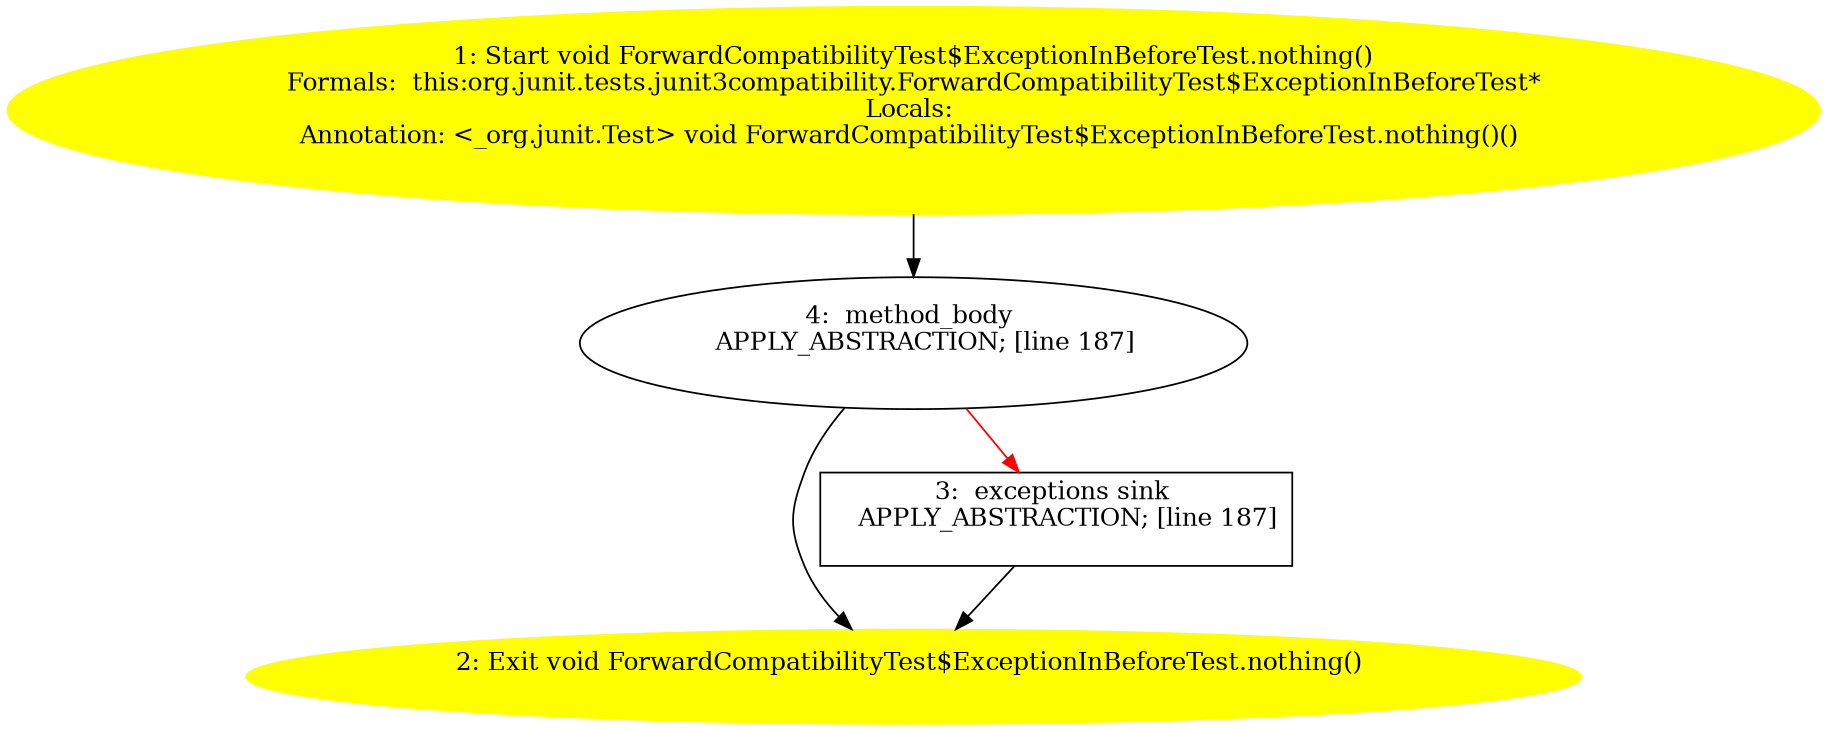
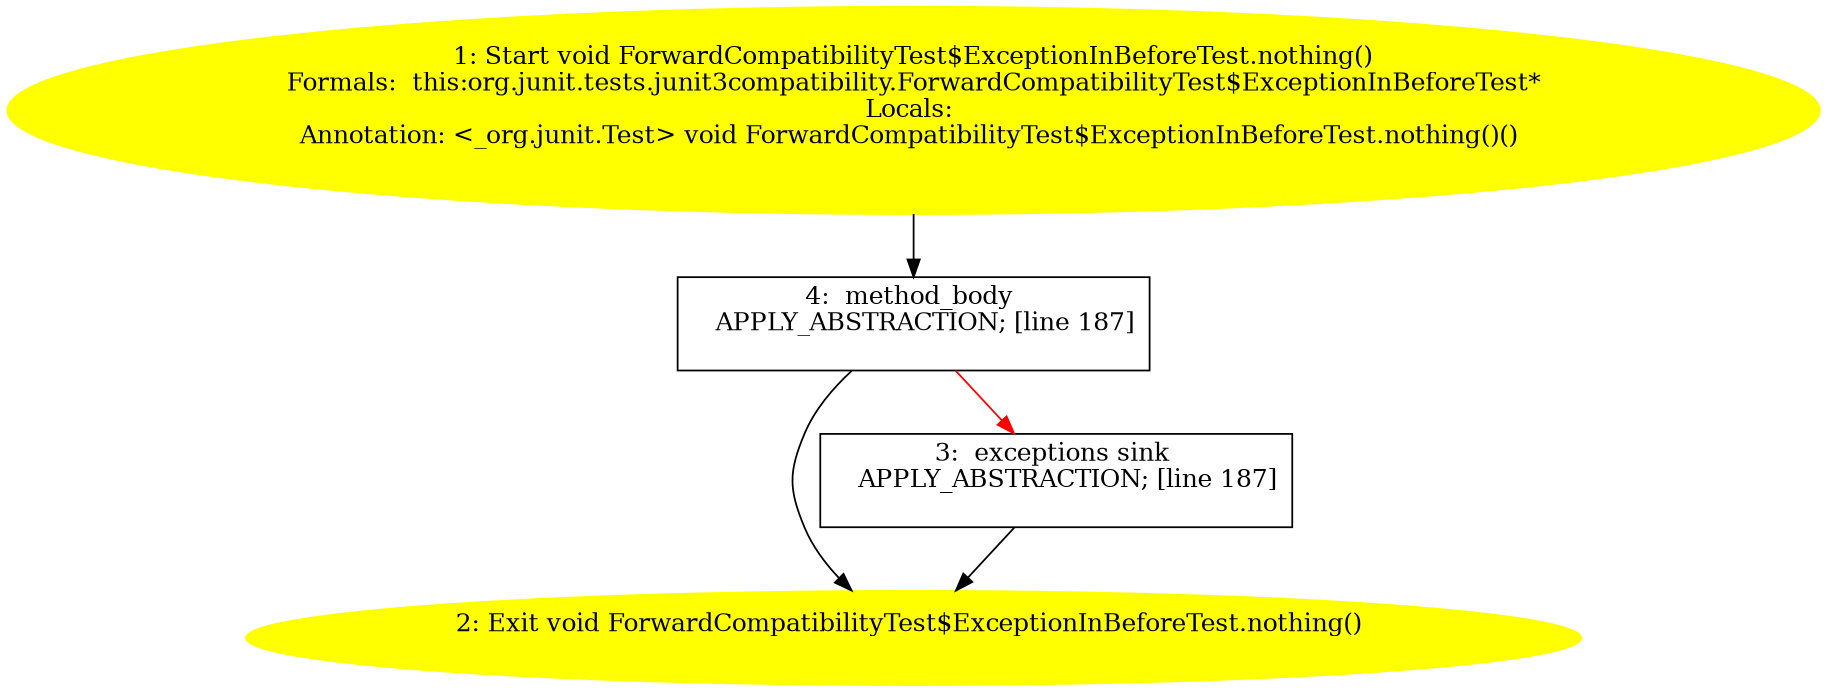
node "4:  method_body APPLY_ABSTRACTION; [line 187]": shape ellipse -> box
